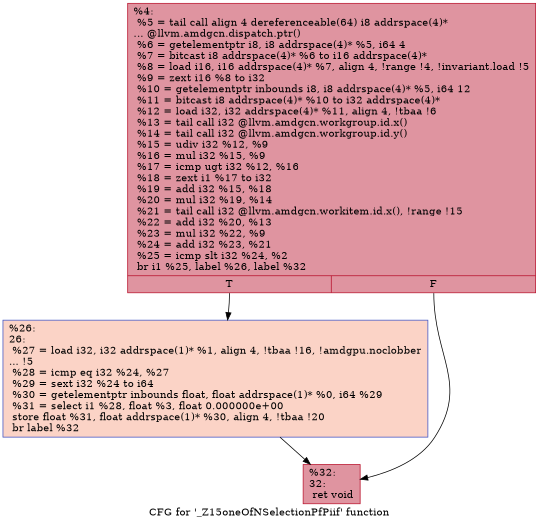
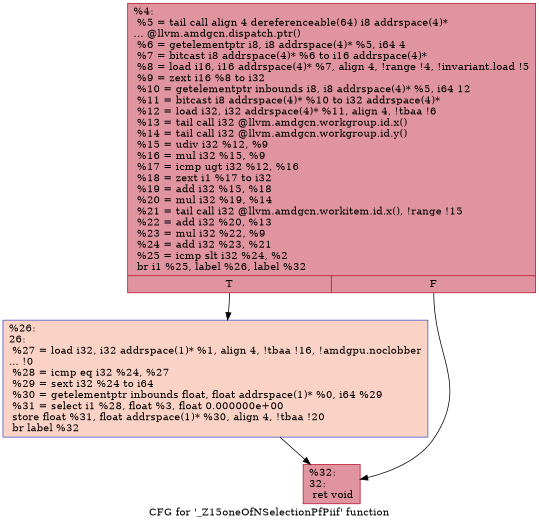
node "%26:": text "... !5" -> "... !0"
